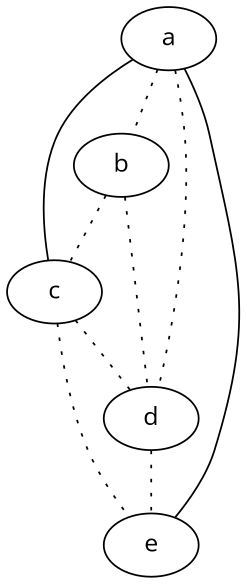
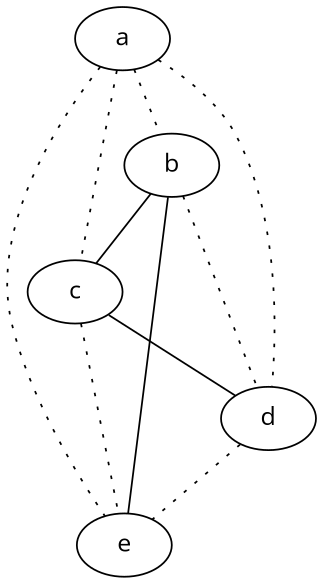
edge "a" -- "c": style solid -> dotted
edge "b" -- "c": style dotted -> solid
edge "a" -- "e": style solid -> dotted
edge "c" -- "d": style dotted -> solid
edge "b" -- "e": added
